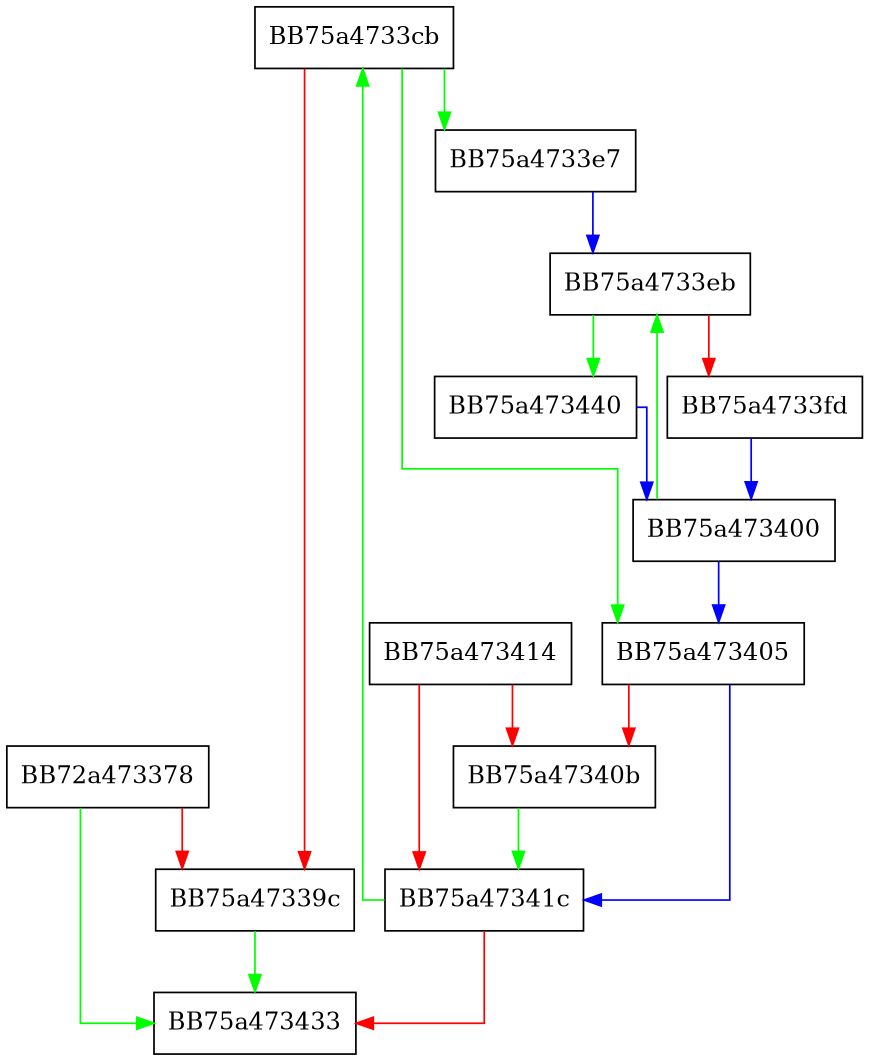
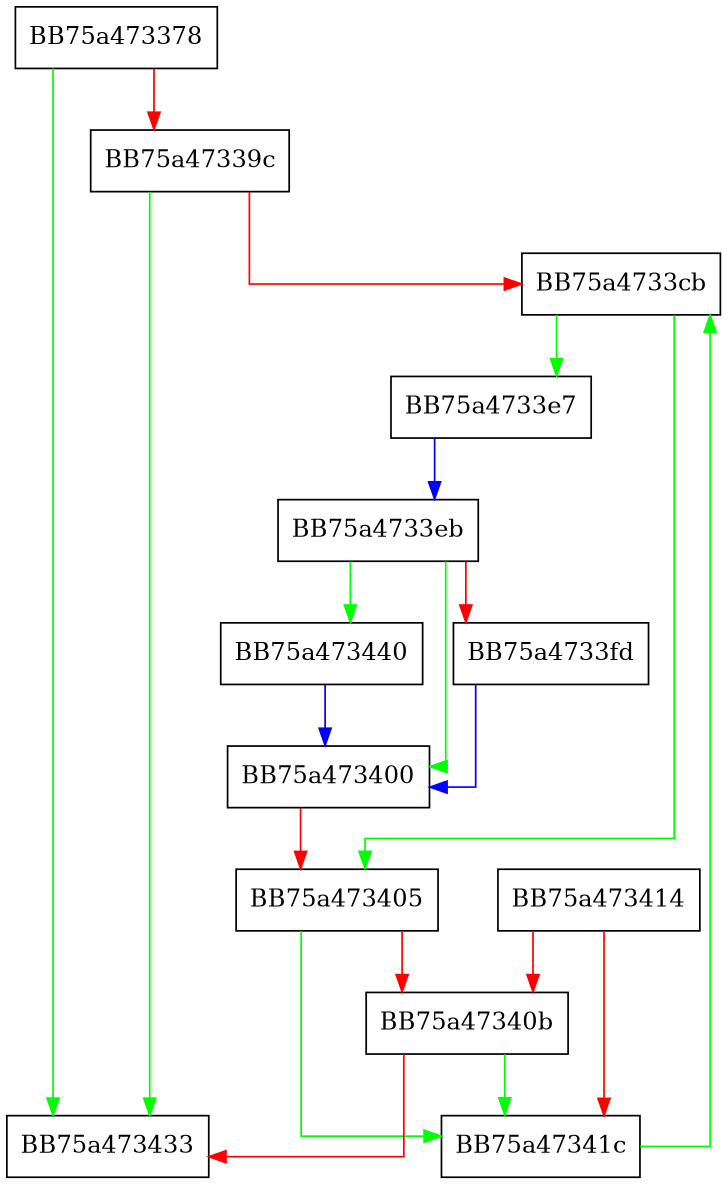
edge "BB75a473400" -> "BB75a4733eb": reversed
edge "BB75a4733cb" -> "BB75a47339c": reversed
edge "BB75a473400" -> "BB75a473405": color blue -> red
node "BB72a473378": label "BB72a473378" -> "BB75a473378"
edge "BB75a473405" -> "BB75a47341c": color blue -> green
edge "BB75a47341c" -> "BB75a473433": now "BB75a47340b" -> "BB75a473433"
